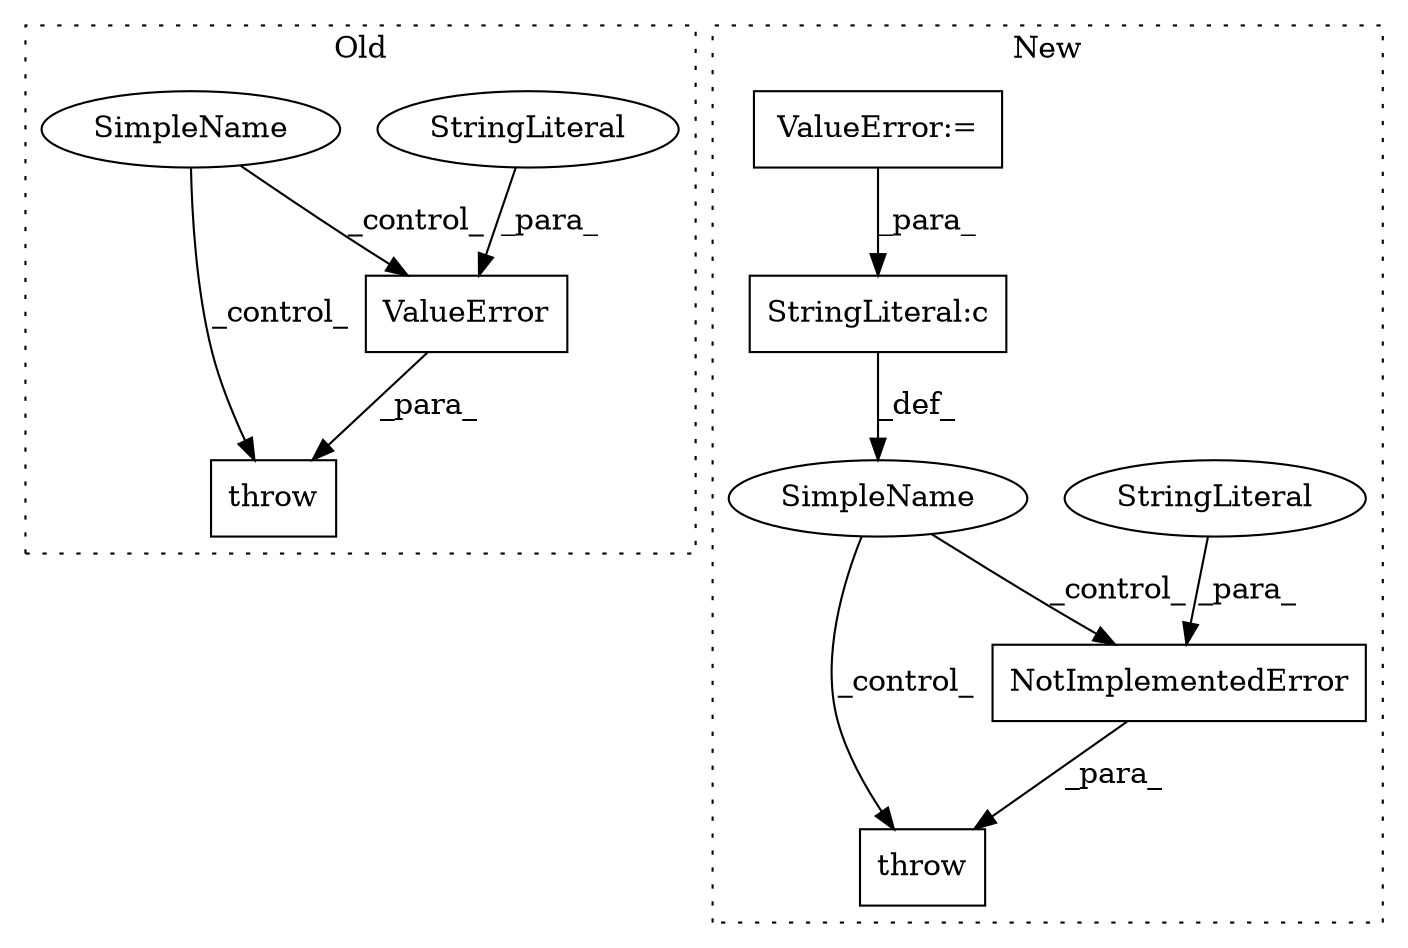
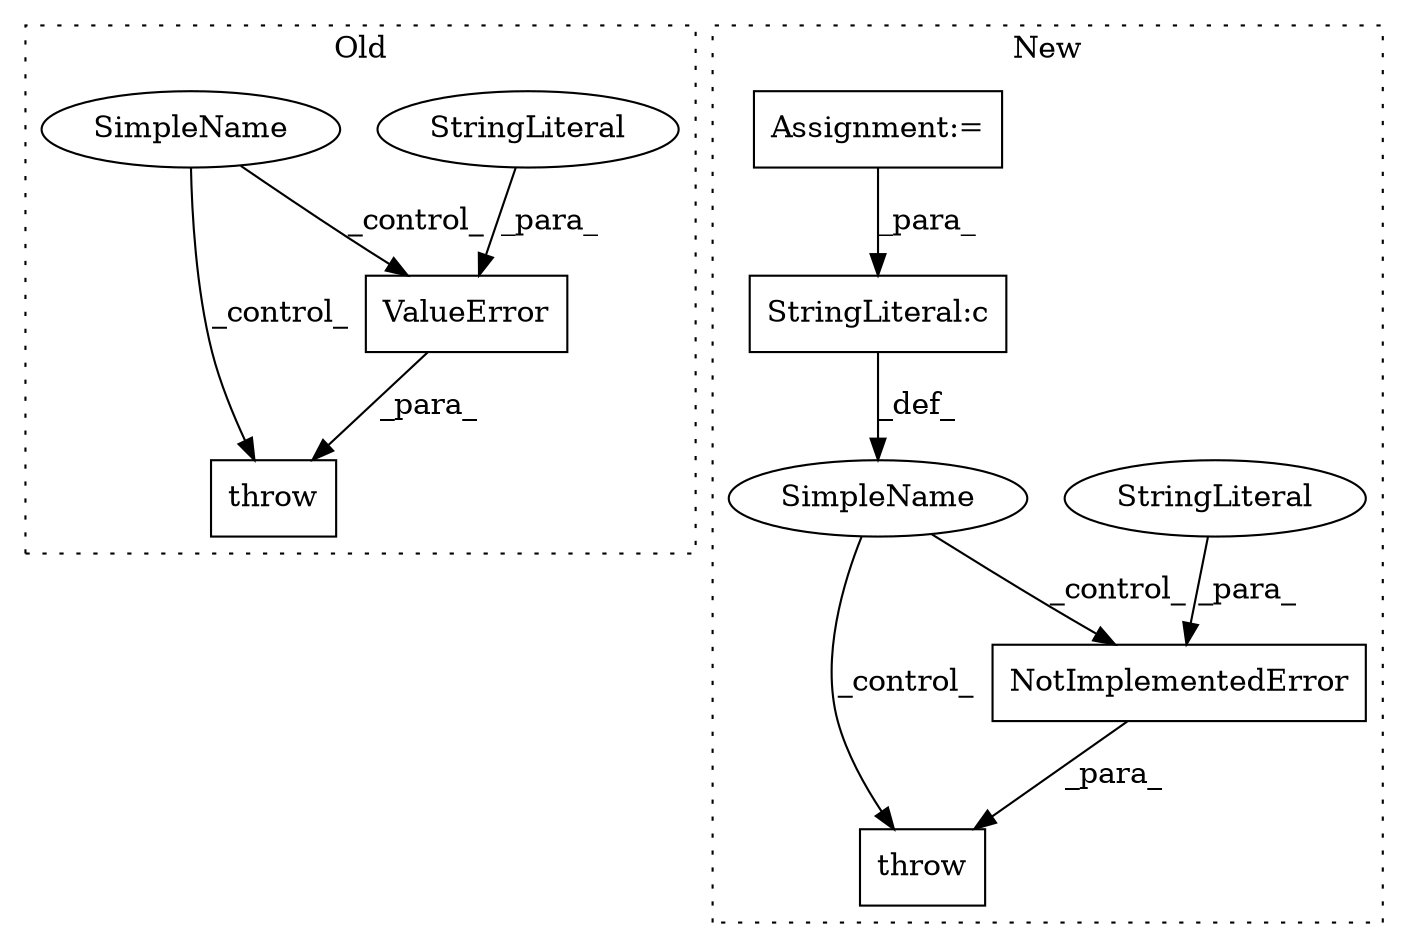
node "ValueError:=": label "ValueError:=" -> "Assignment:="
